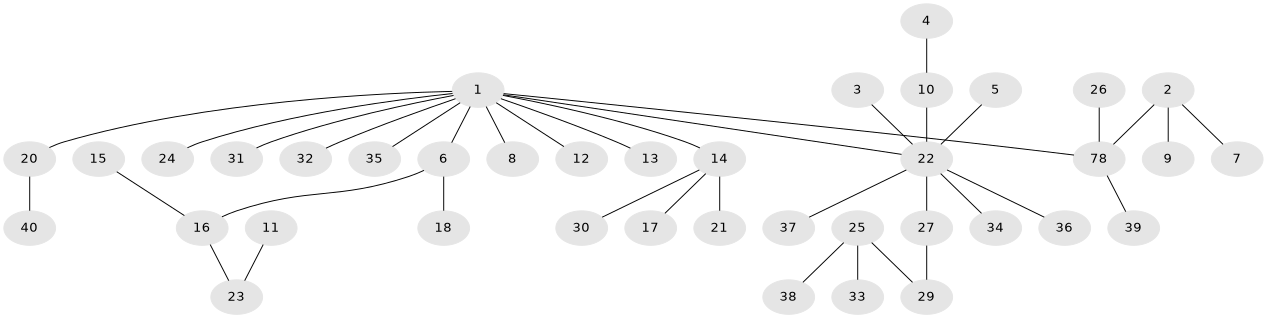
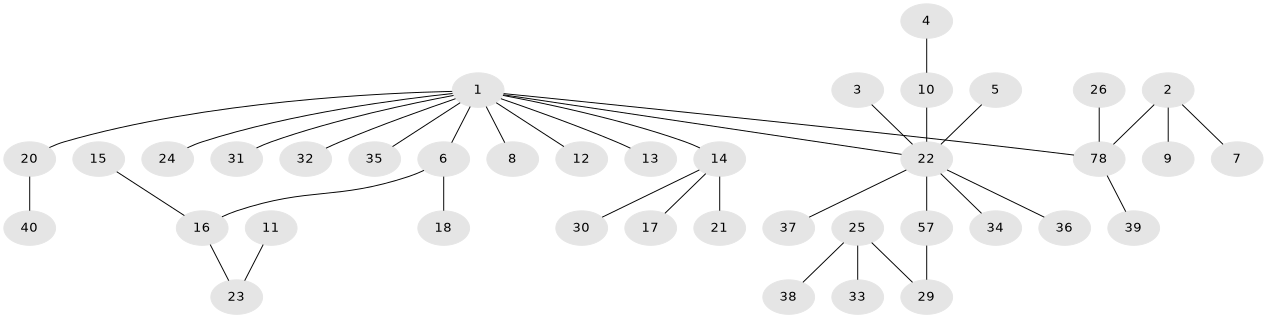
node "27": label "27" -> "57"
